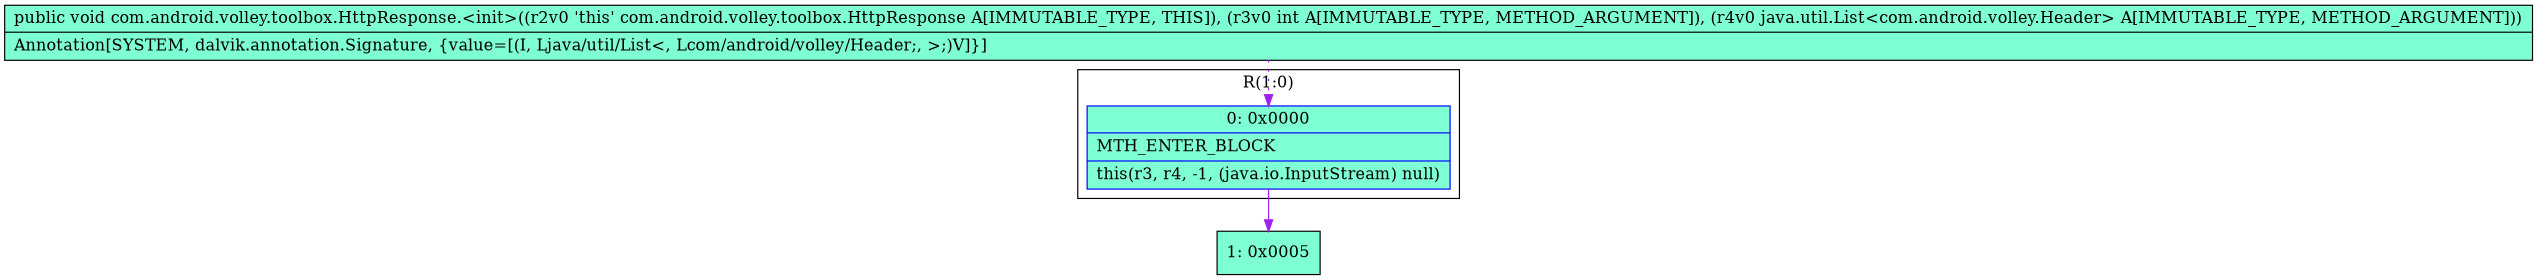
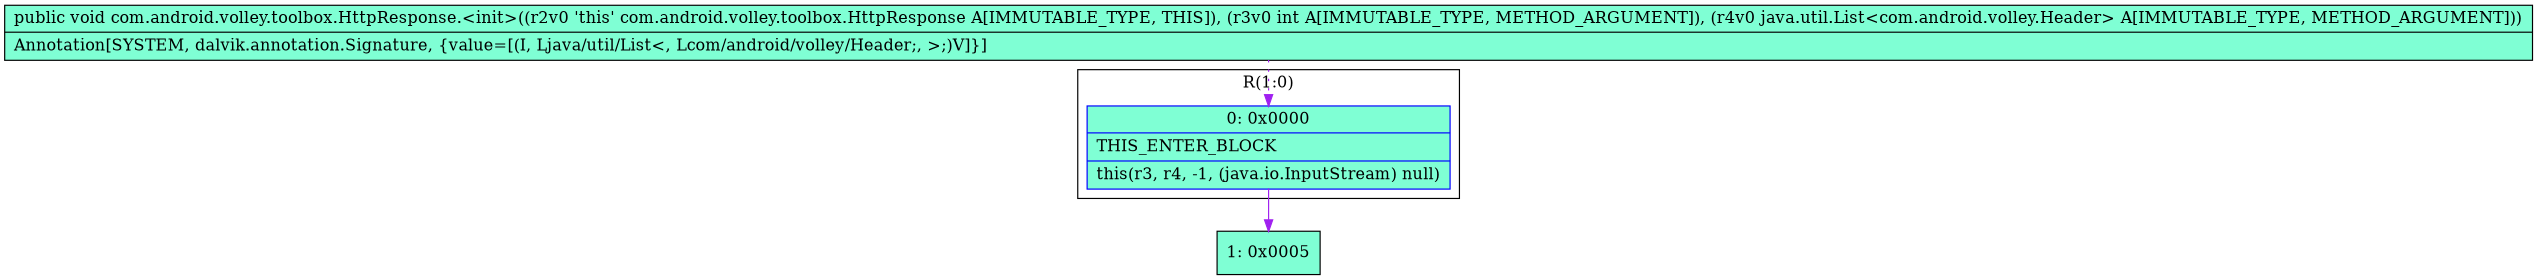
node "0: 0x0000": text "MTH_ENTER_BLOCK" -> "THIS_ENTER_BLOCK"
